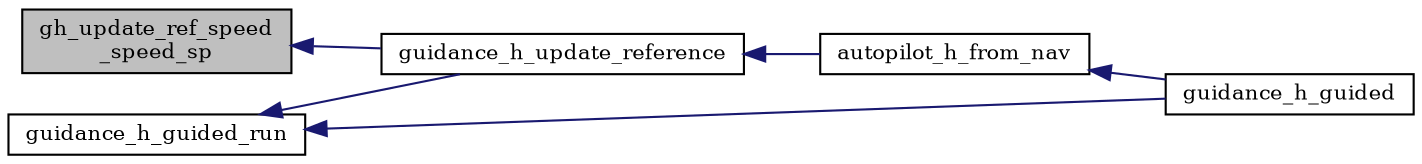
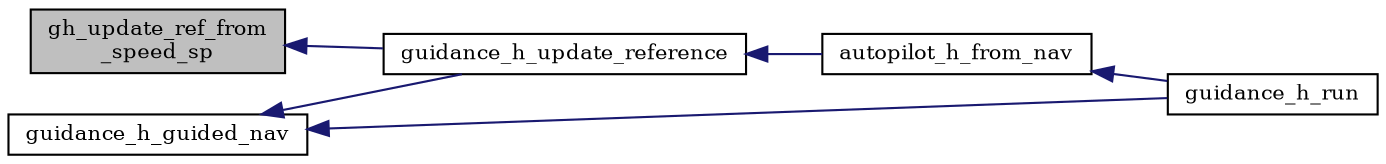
node "gh_update_ref_speed _speed_sp": label "gh_update_ref_speed _speed_sp" -> "gh_update_ref_from _speed_sp"
node "guidance_h_guided": label "guidance_h_guided" -> "guidance_h_run"
node "guidance_h_guided_run": label "guidance_h_guided_run" -> "guidance_h_guided_nav"
